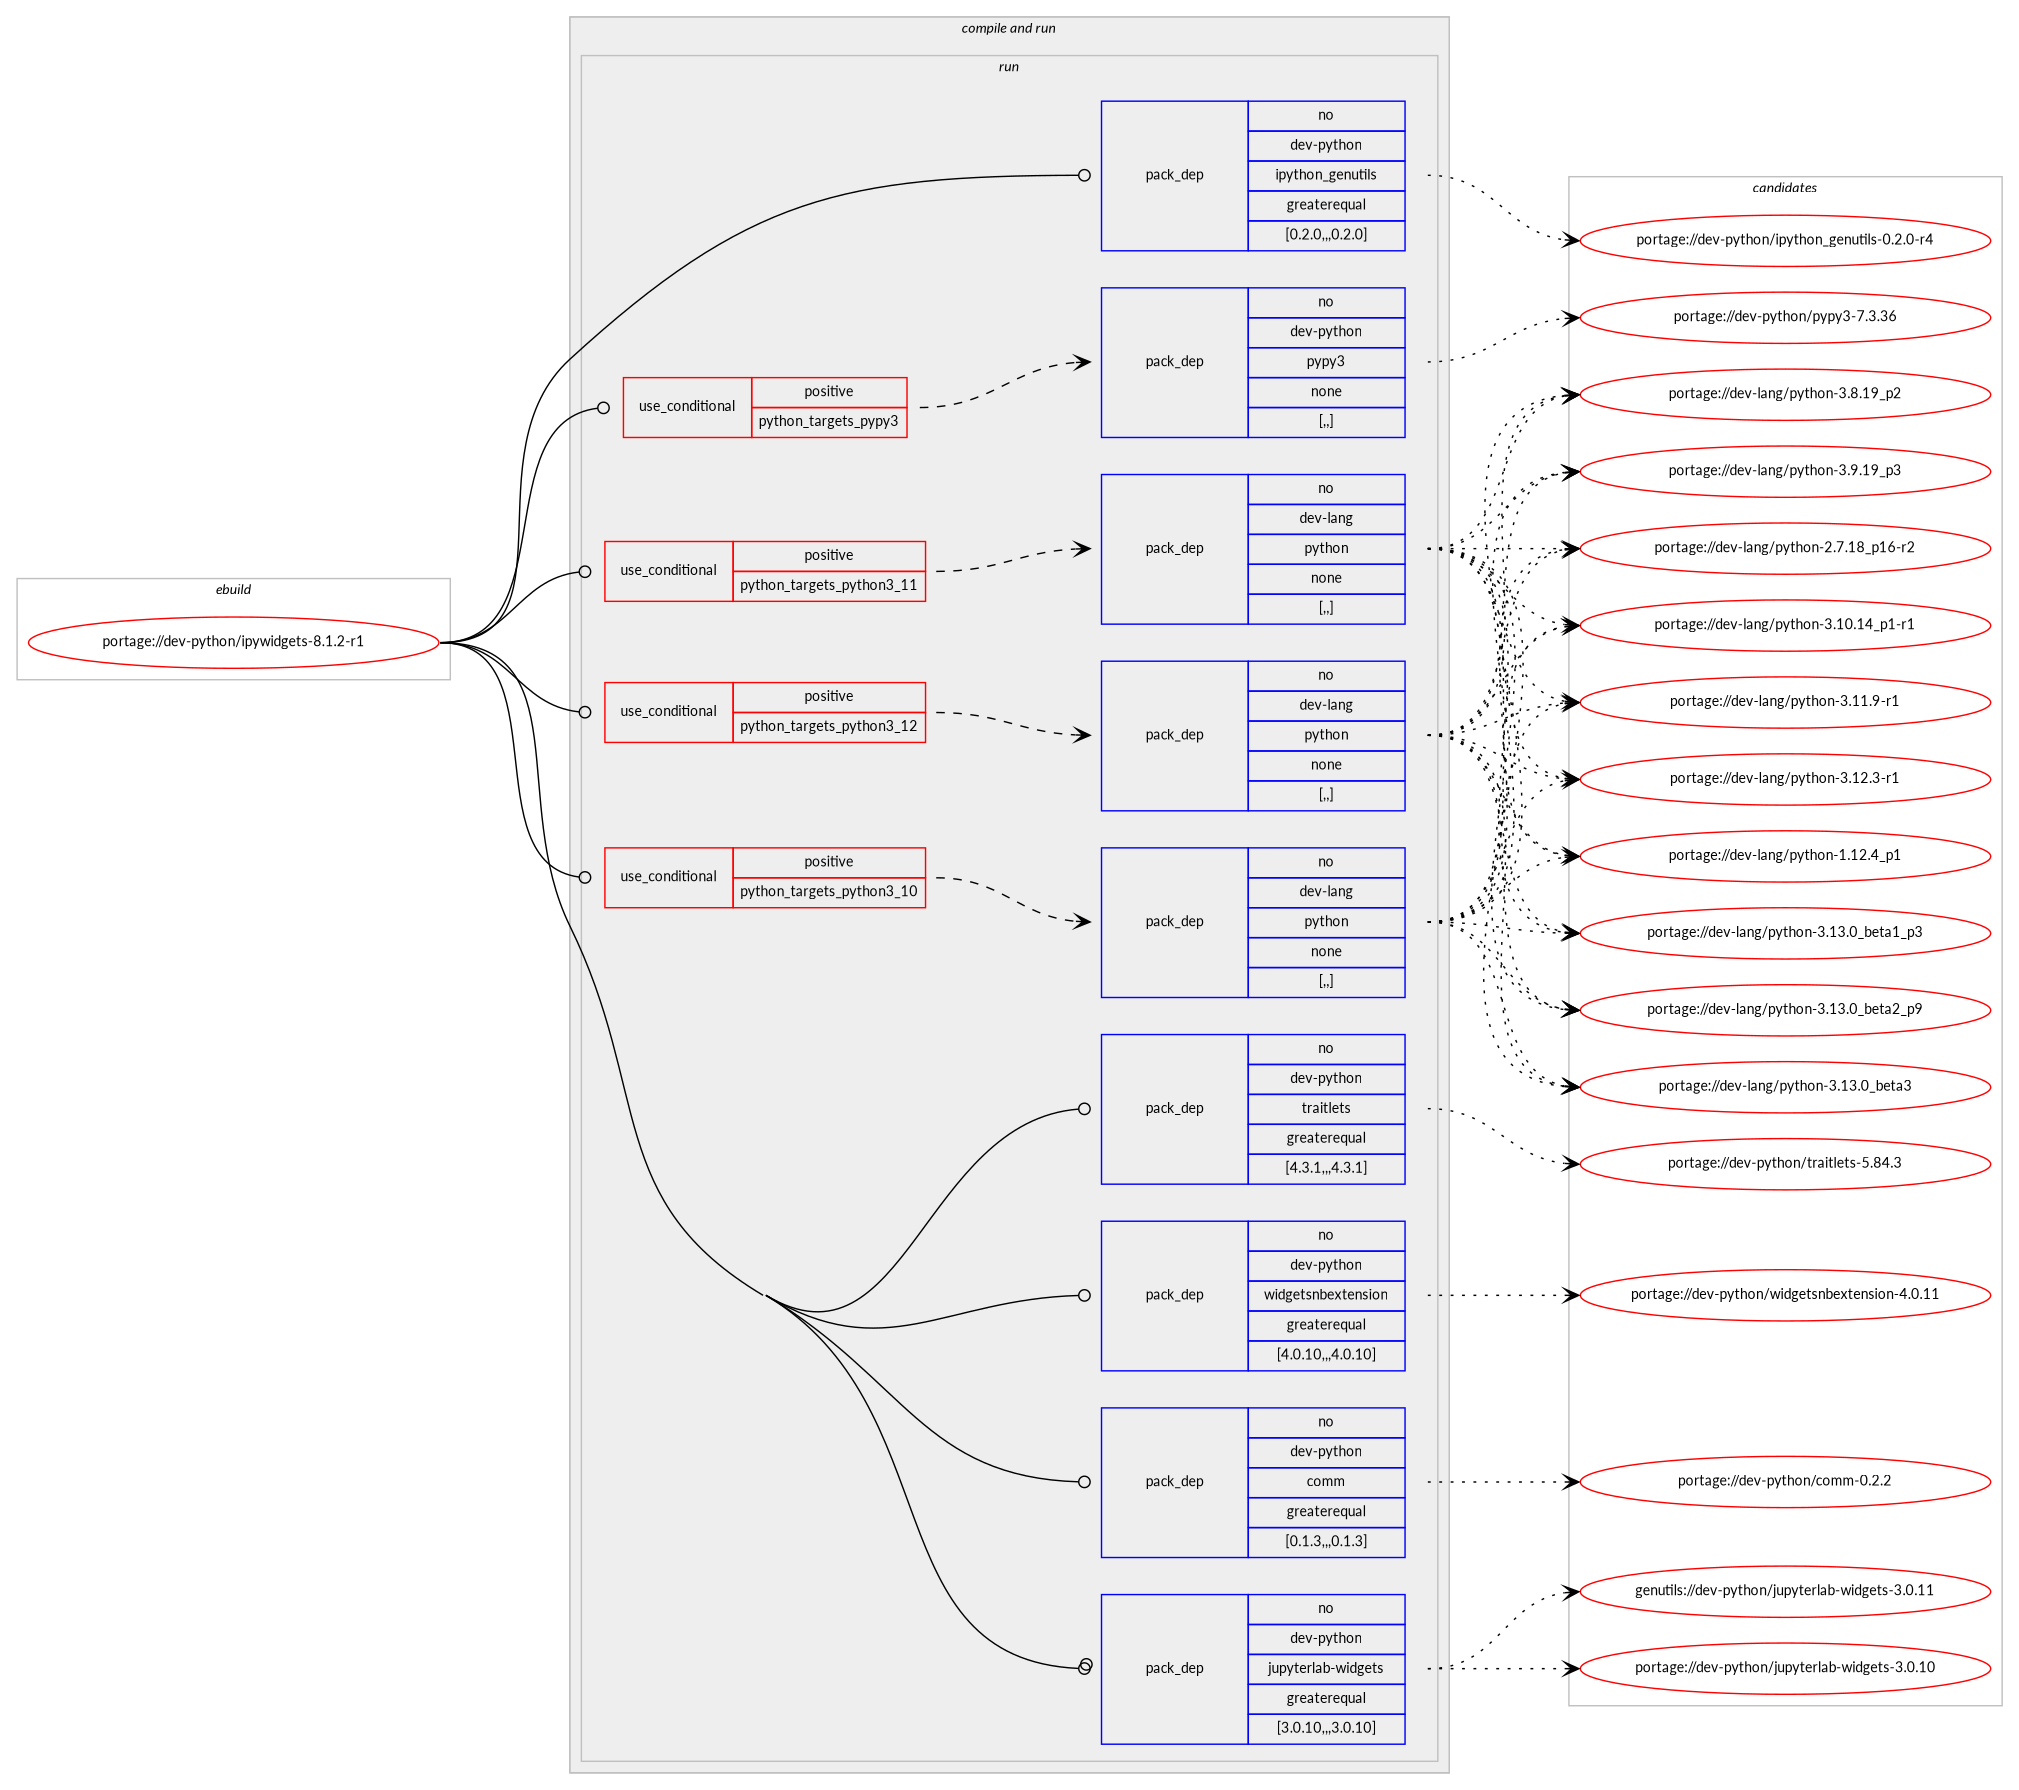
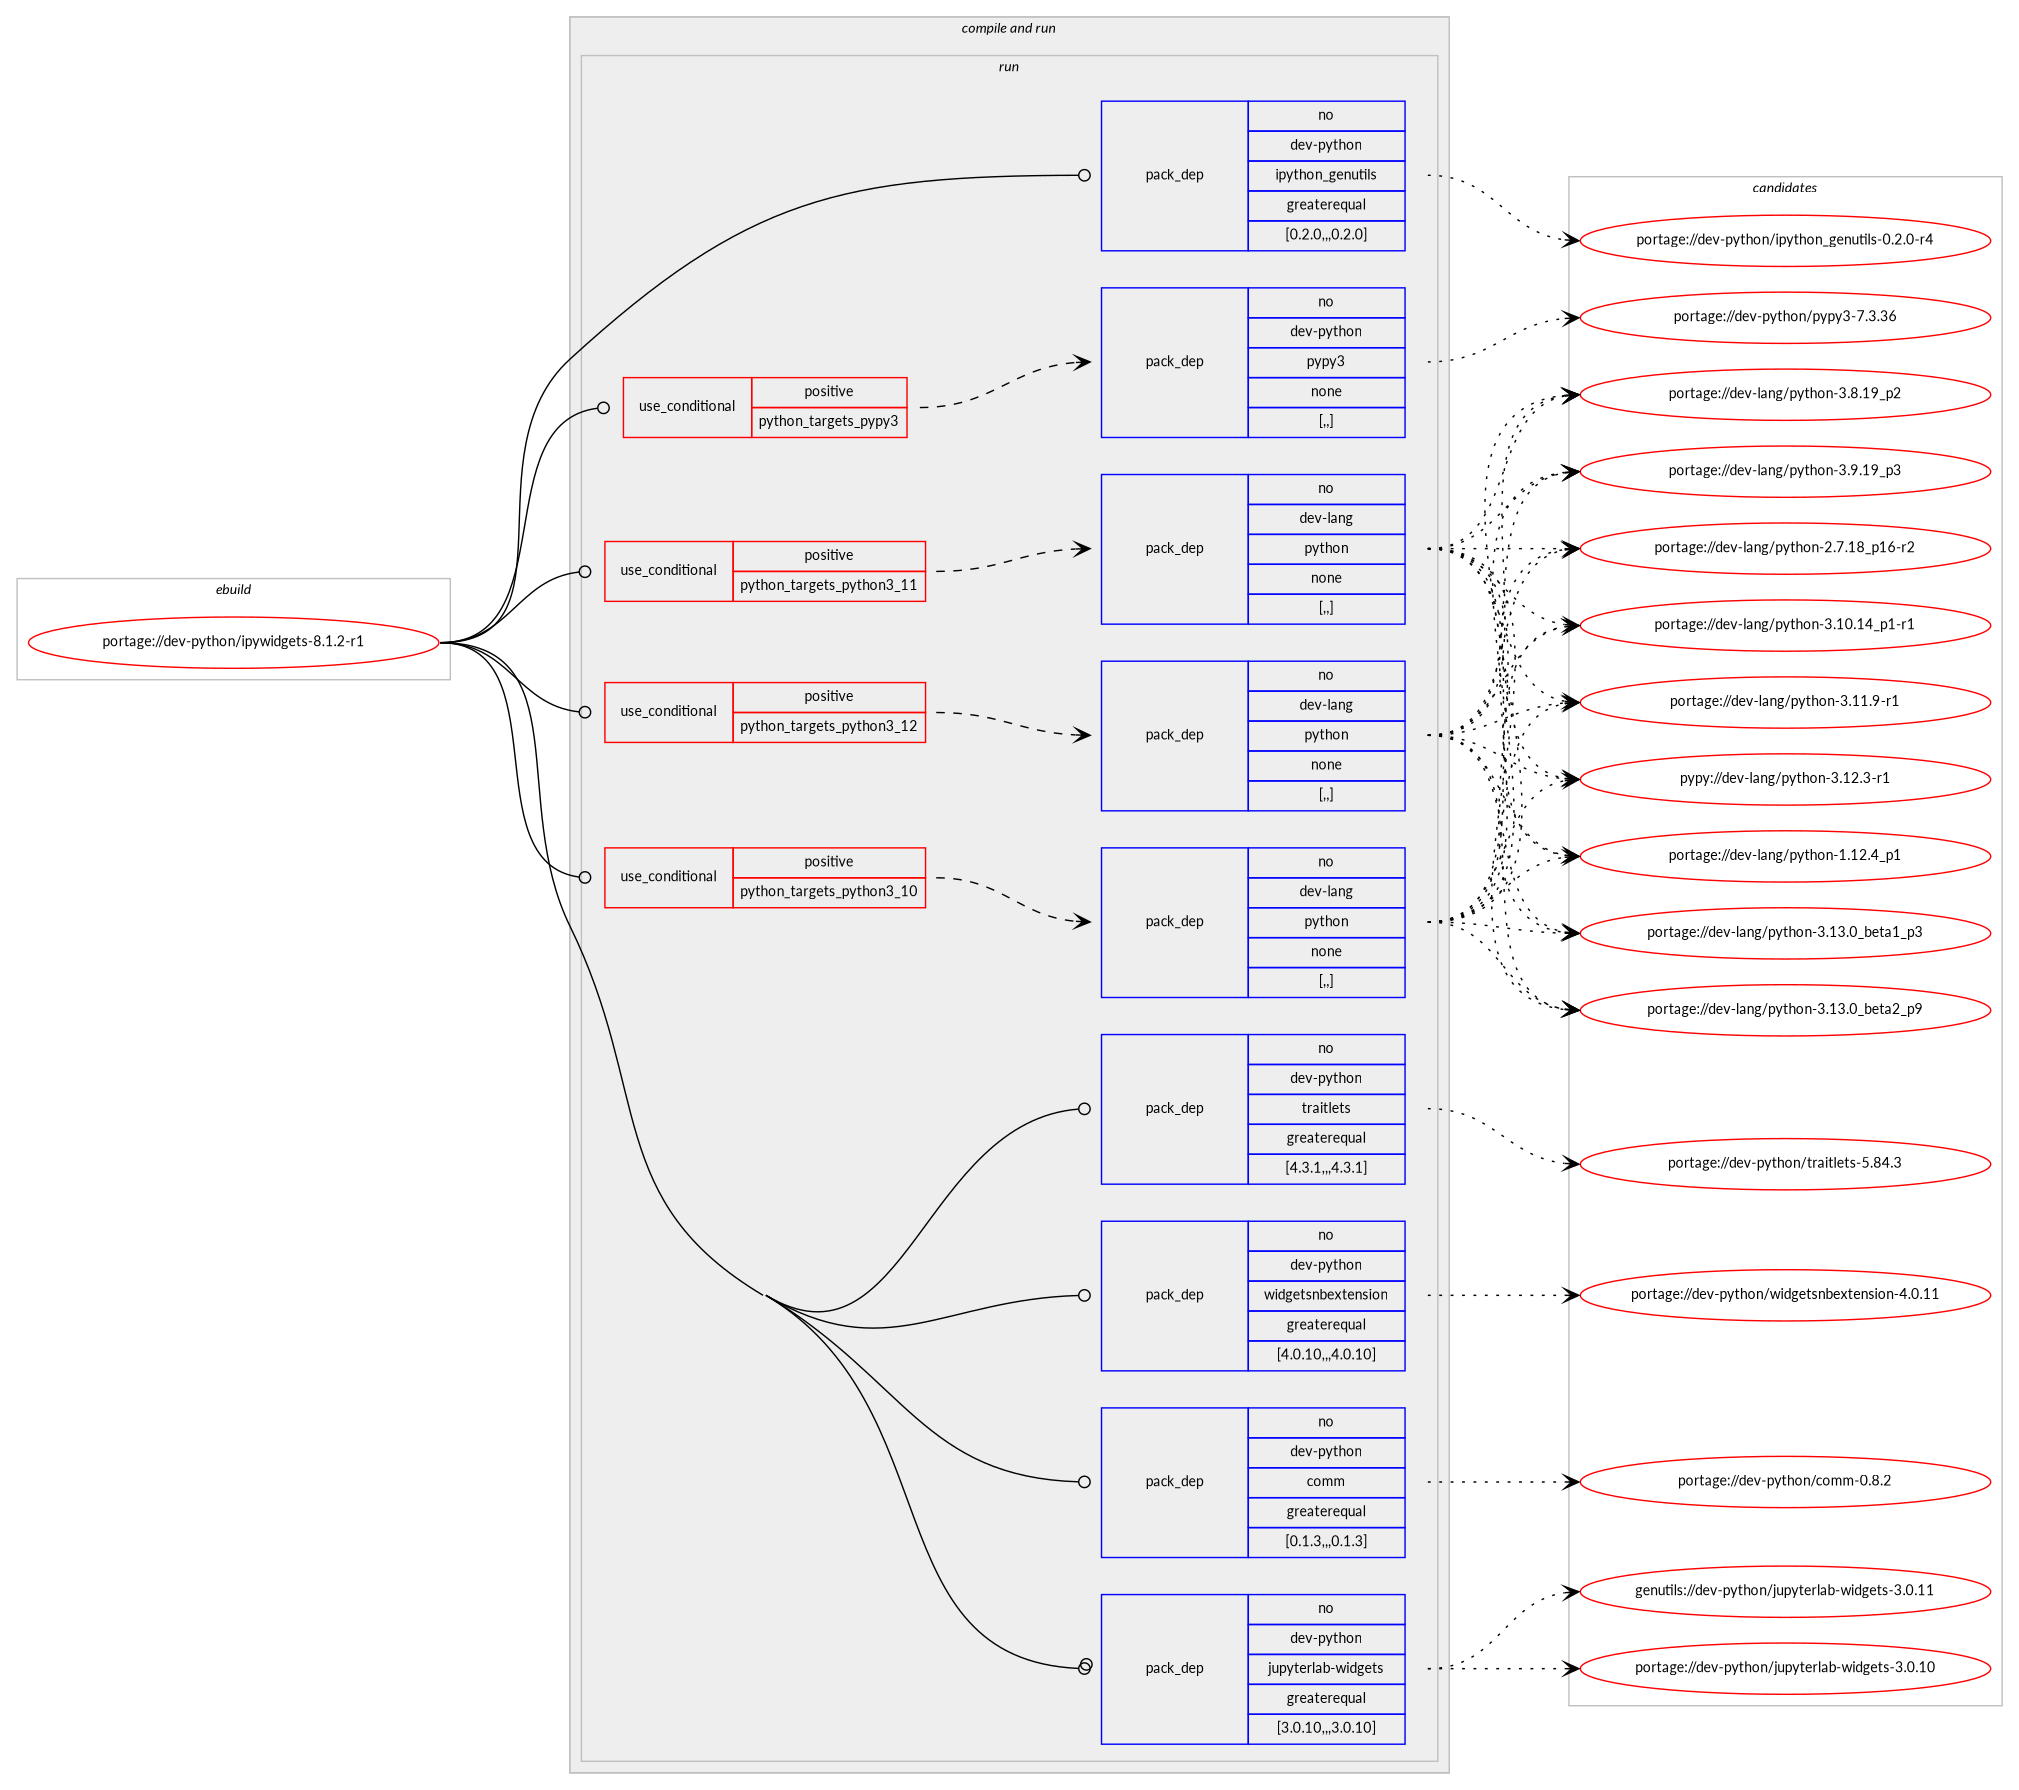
node "portage://dev-lang/python-3.12.3-r1": label "portage://dev-lang/python-3.12.3-r1" -> "pypy://dev-lang/python-3.12.3-r1"
node "portage://dev-lang/python-3.13.0_beta3": removed
node "portage://dev-python/comm-0.2.2": label "portage://dev-python/comm-0.2.2" -> "portage://dev-python/comm-0.8.2"
